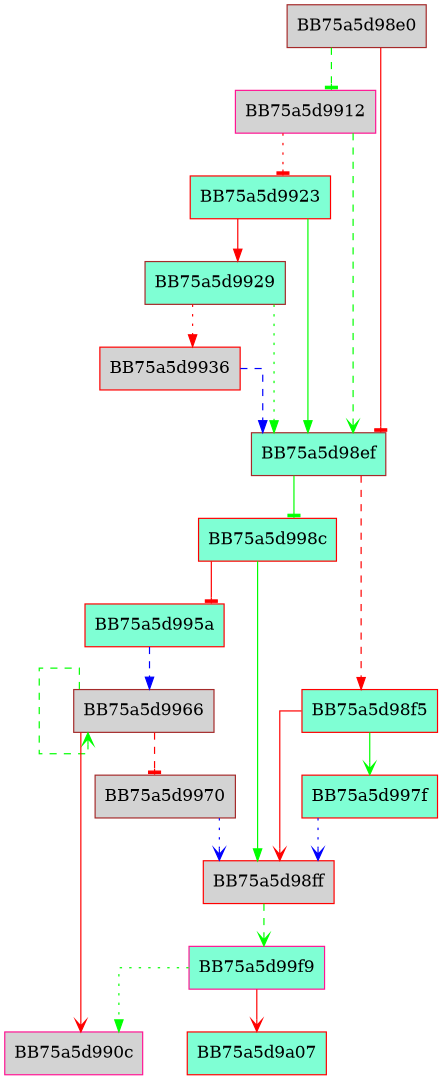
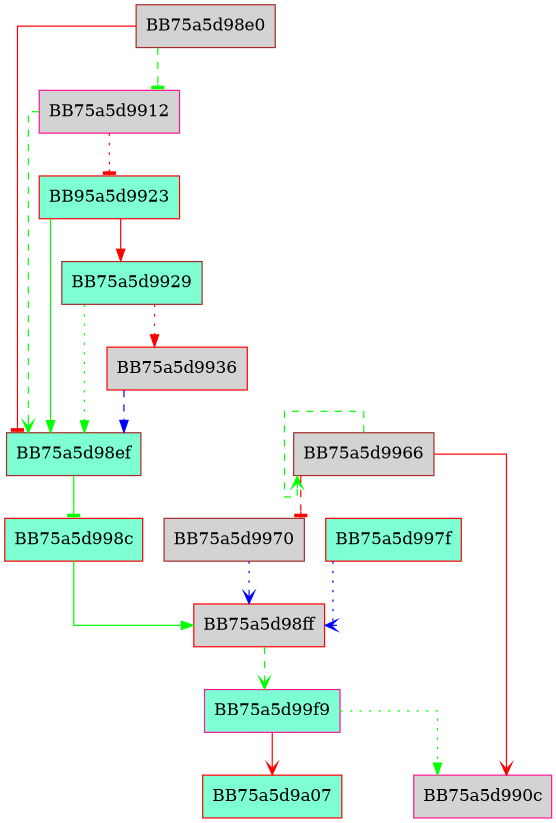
node "BB75a5d9923": label "BB75a5d9923" -> "BB95a5d9923"
node "BB75a5d995a": removed
node "BB75a5d98f5": removed
